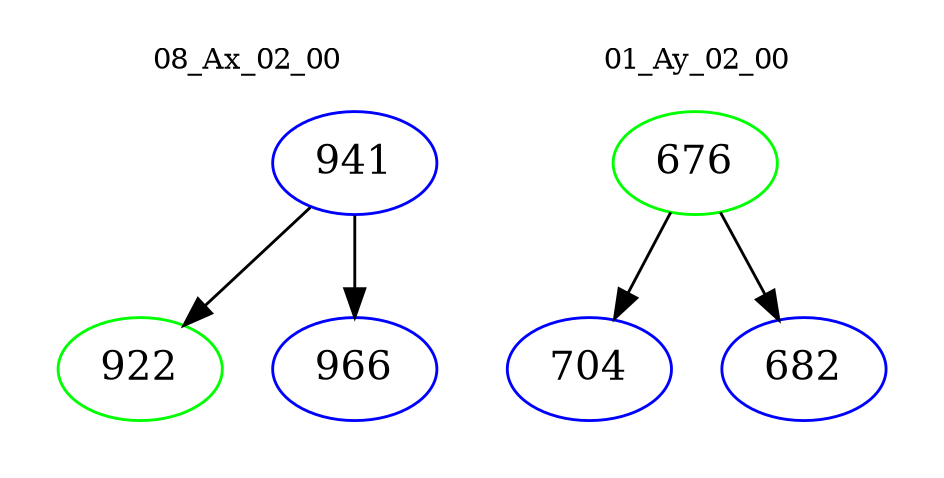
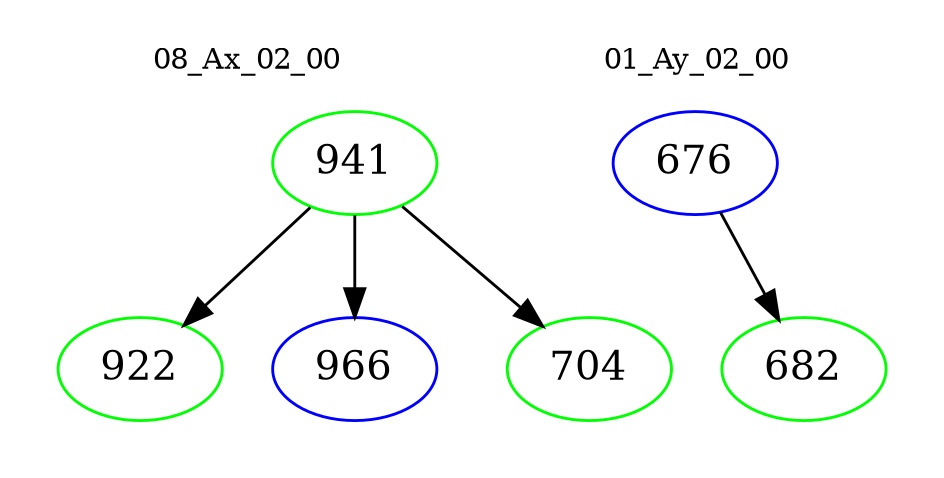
node "941": color blue -> green
node "676": color green -> blue
edge "676" -> "704": now "941" -> "704"
node "704": color blue -> green
node "682": color blue -> green
